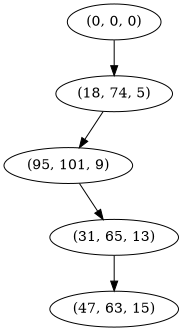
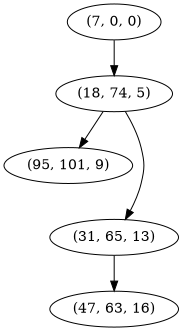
node "(0, 0, 0)": label "(0, 0, 0)" -> "(7, 0, 0)"
edge "(95, 101, 9)" -> "(31, 65, 13)": now "(18, 74, 5)" -> "(31, 65, 13)"
node "(47, 63, 15)": label "(47, 63, 15)" -> "(47, 63, 16)"
